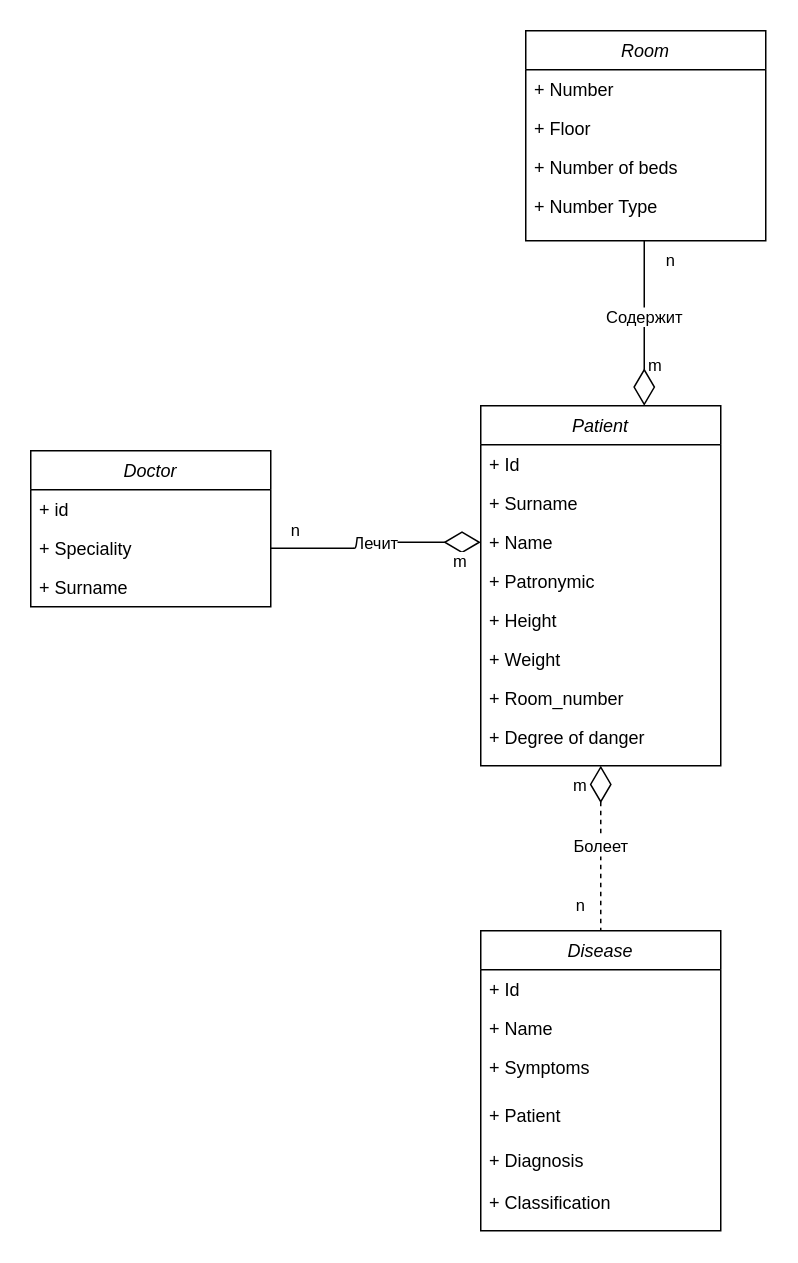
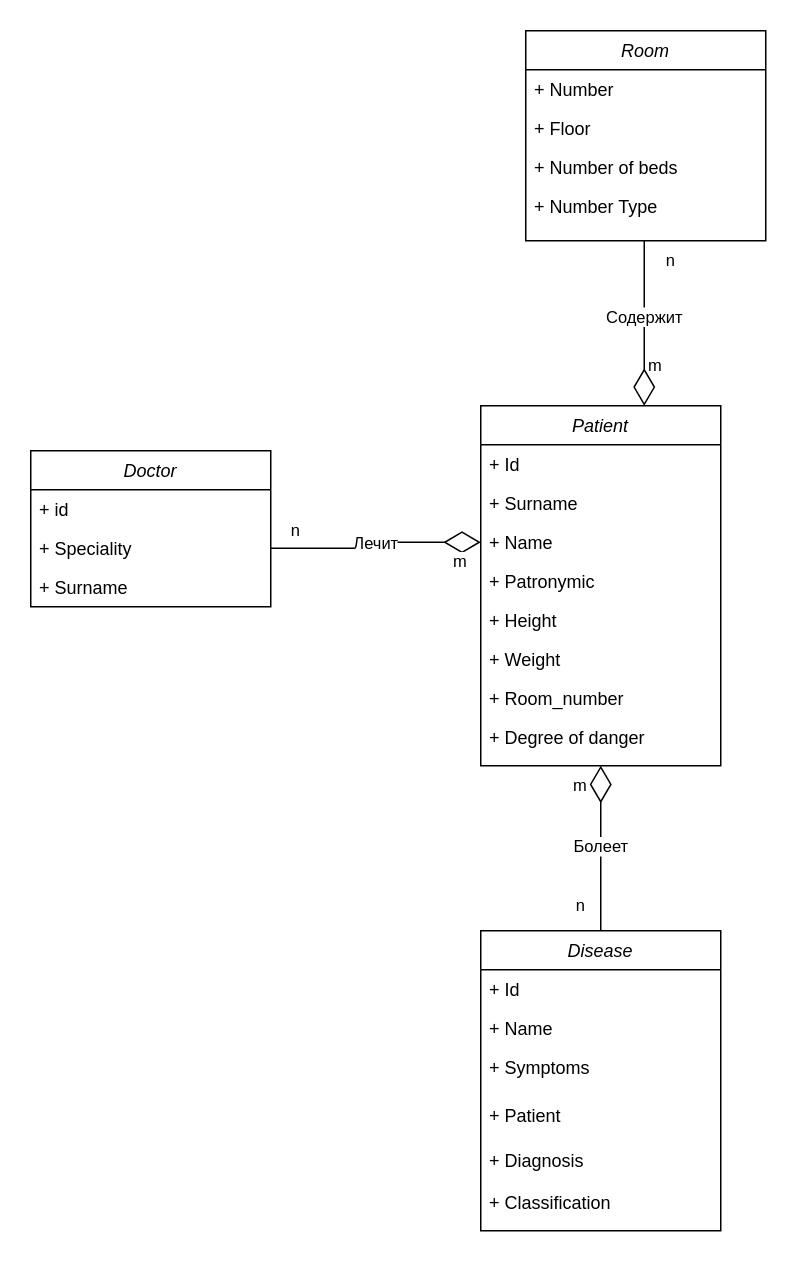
edge "Disease" -> "Patient": style dashed -> solid
